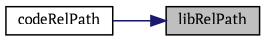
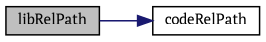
edge "codeRelPath" -> "libRelPath": reversed
